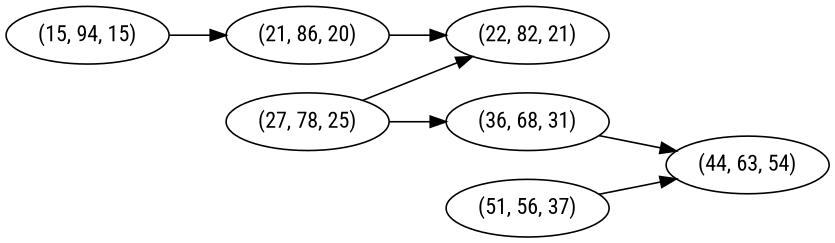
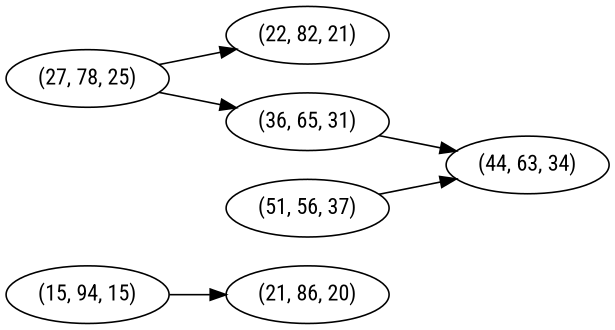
edge "(21, 86, 20)" -> "(22, 82, 21)": removed
node "(36, 68, 31)": label "(36, 68, 31)" -> "(36, 65, 31)"
node "(44, 63, 54)": label "(44, 63, 54)" -> "(44, 63, 34)"
